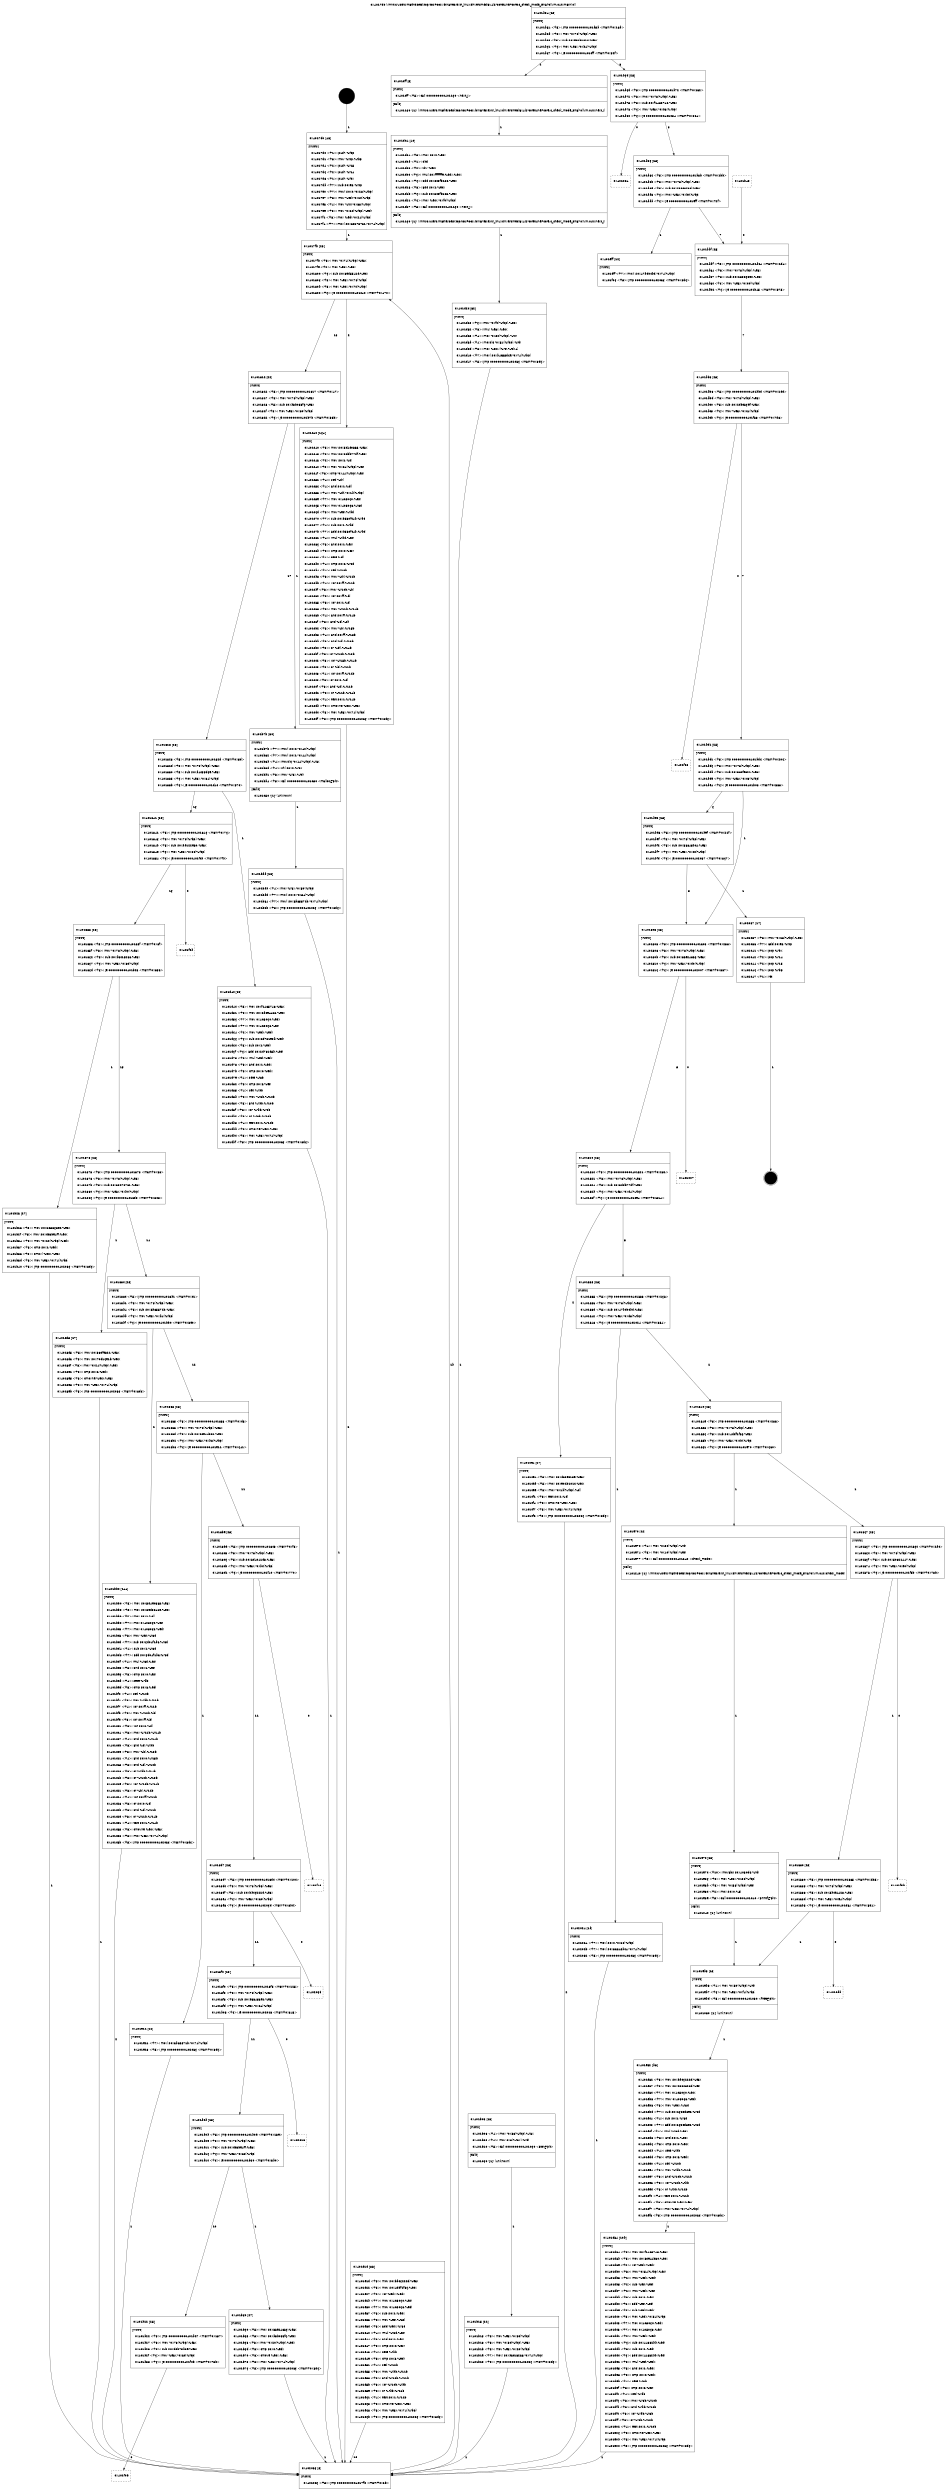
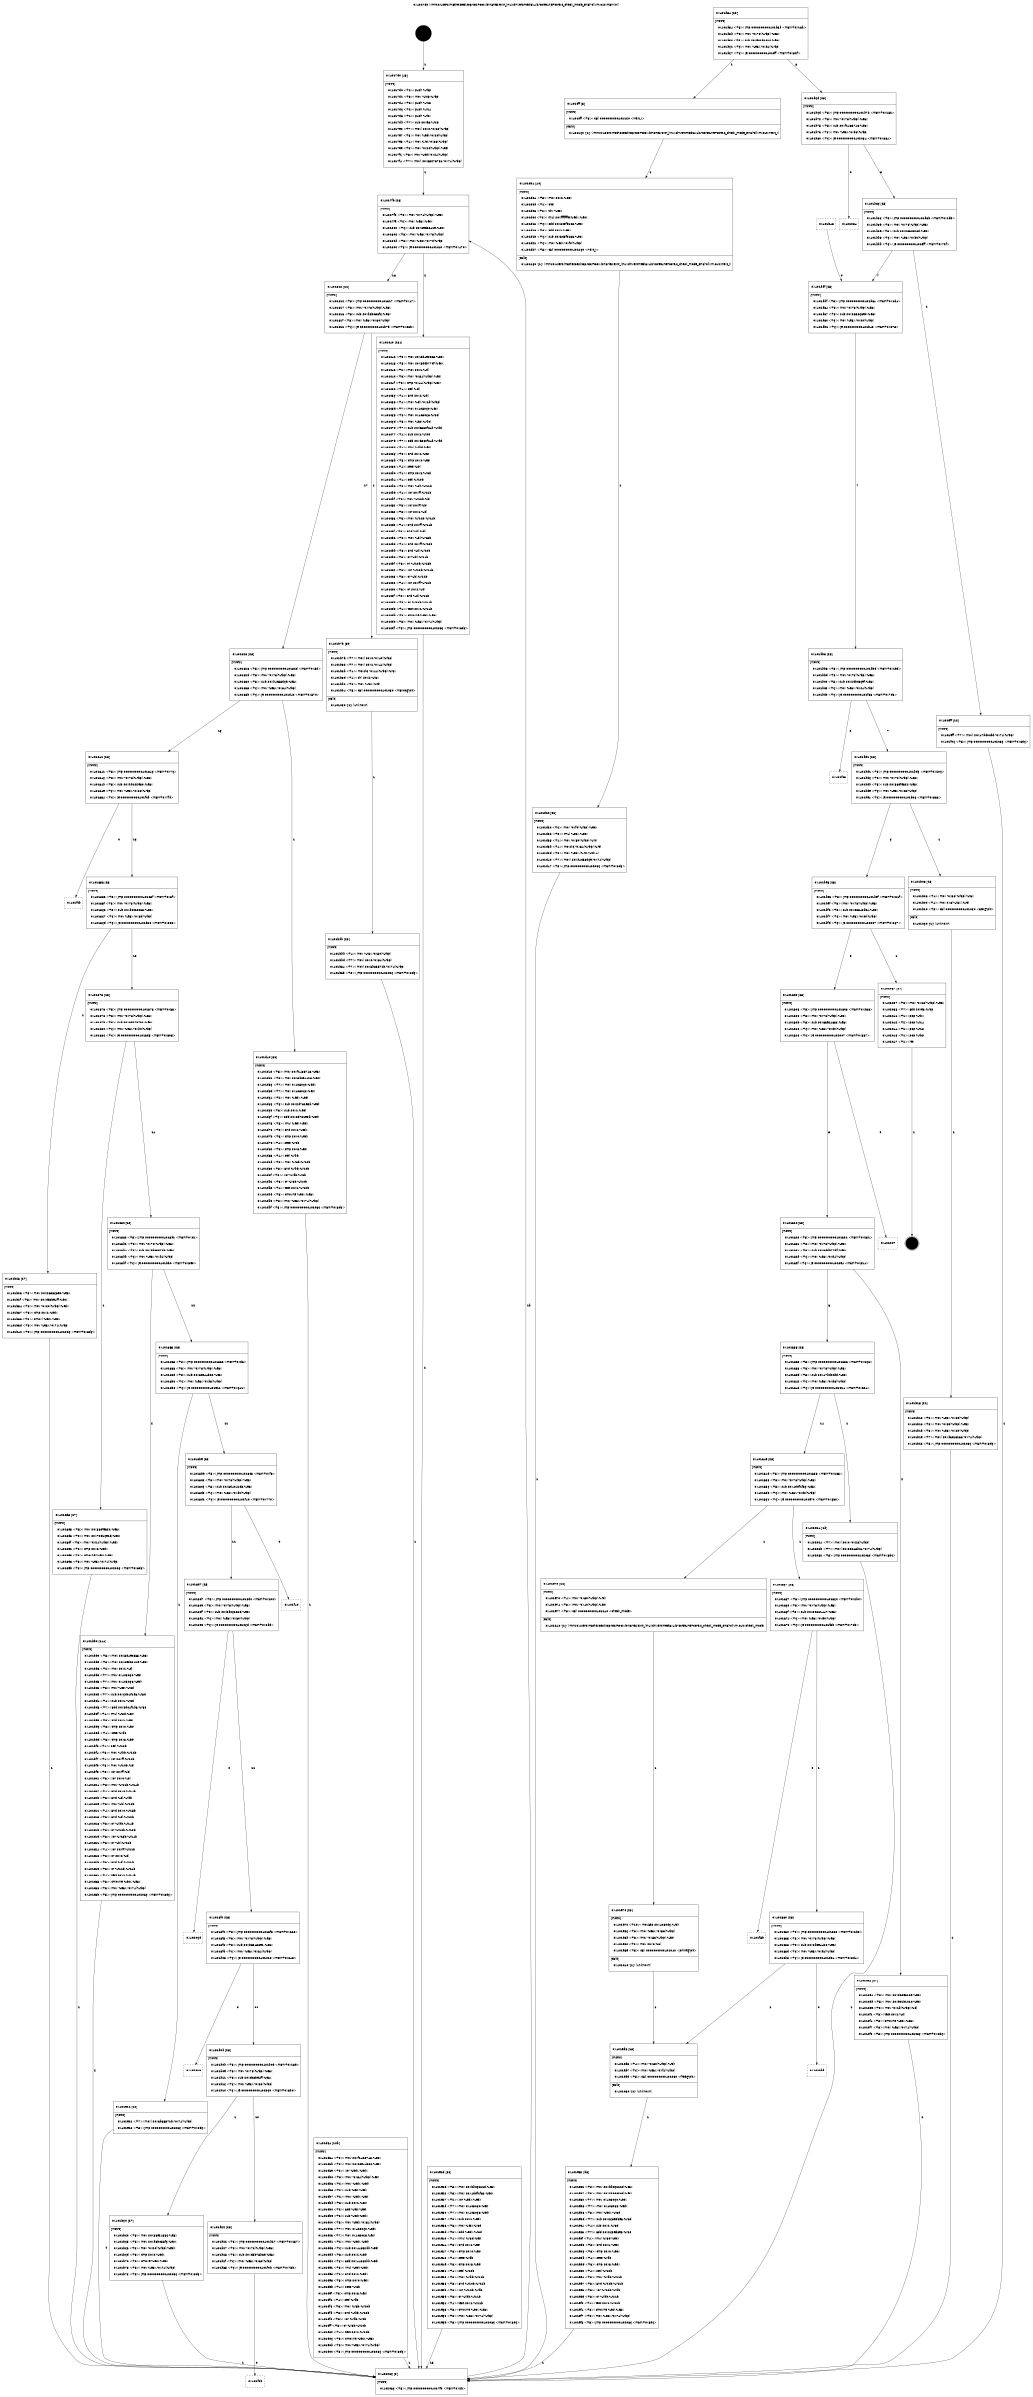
edge "0x4019d1 [25]" -> "0x401a03 [25]": now "0x4019d1 [25]" -> "0x401b08 [13]"
edge "0x401a35 [25]" -> "0x401a4e [25]": label " 2" -> " 14"
edge "0x401eff [12]" -> "0x4020a6 [5]": added, label "1"
edge "0x401ea2 [93]" -> "0x401da4 [109]": now "0x401ea2 [93]" -> "0x4020a6 [5]"
